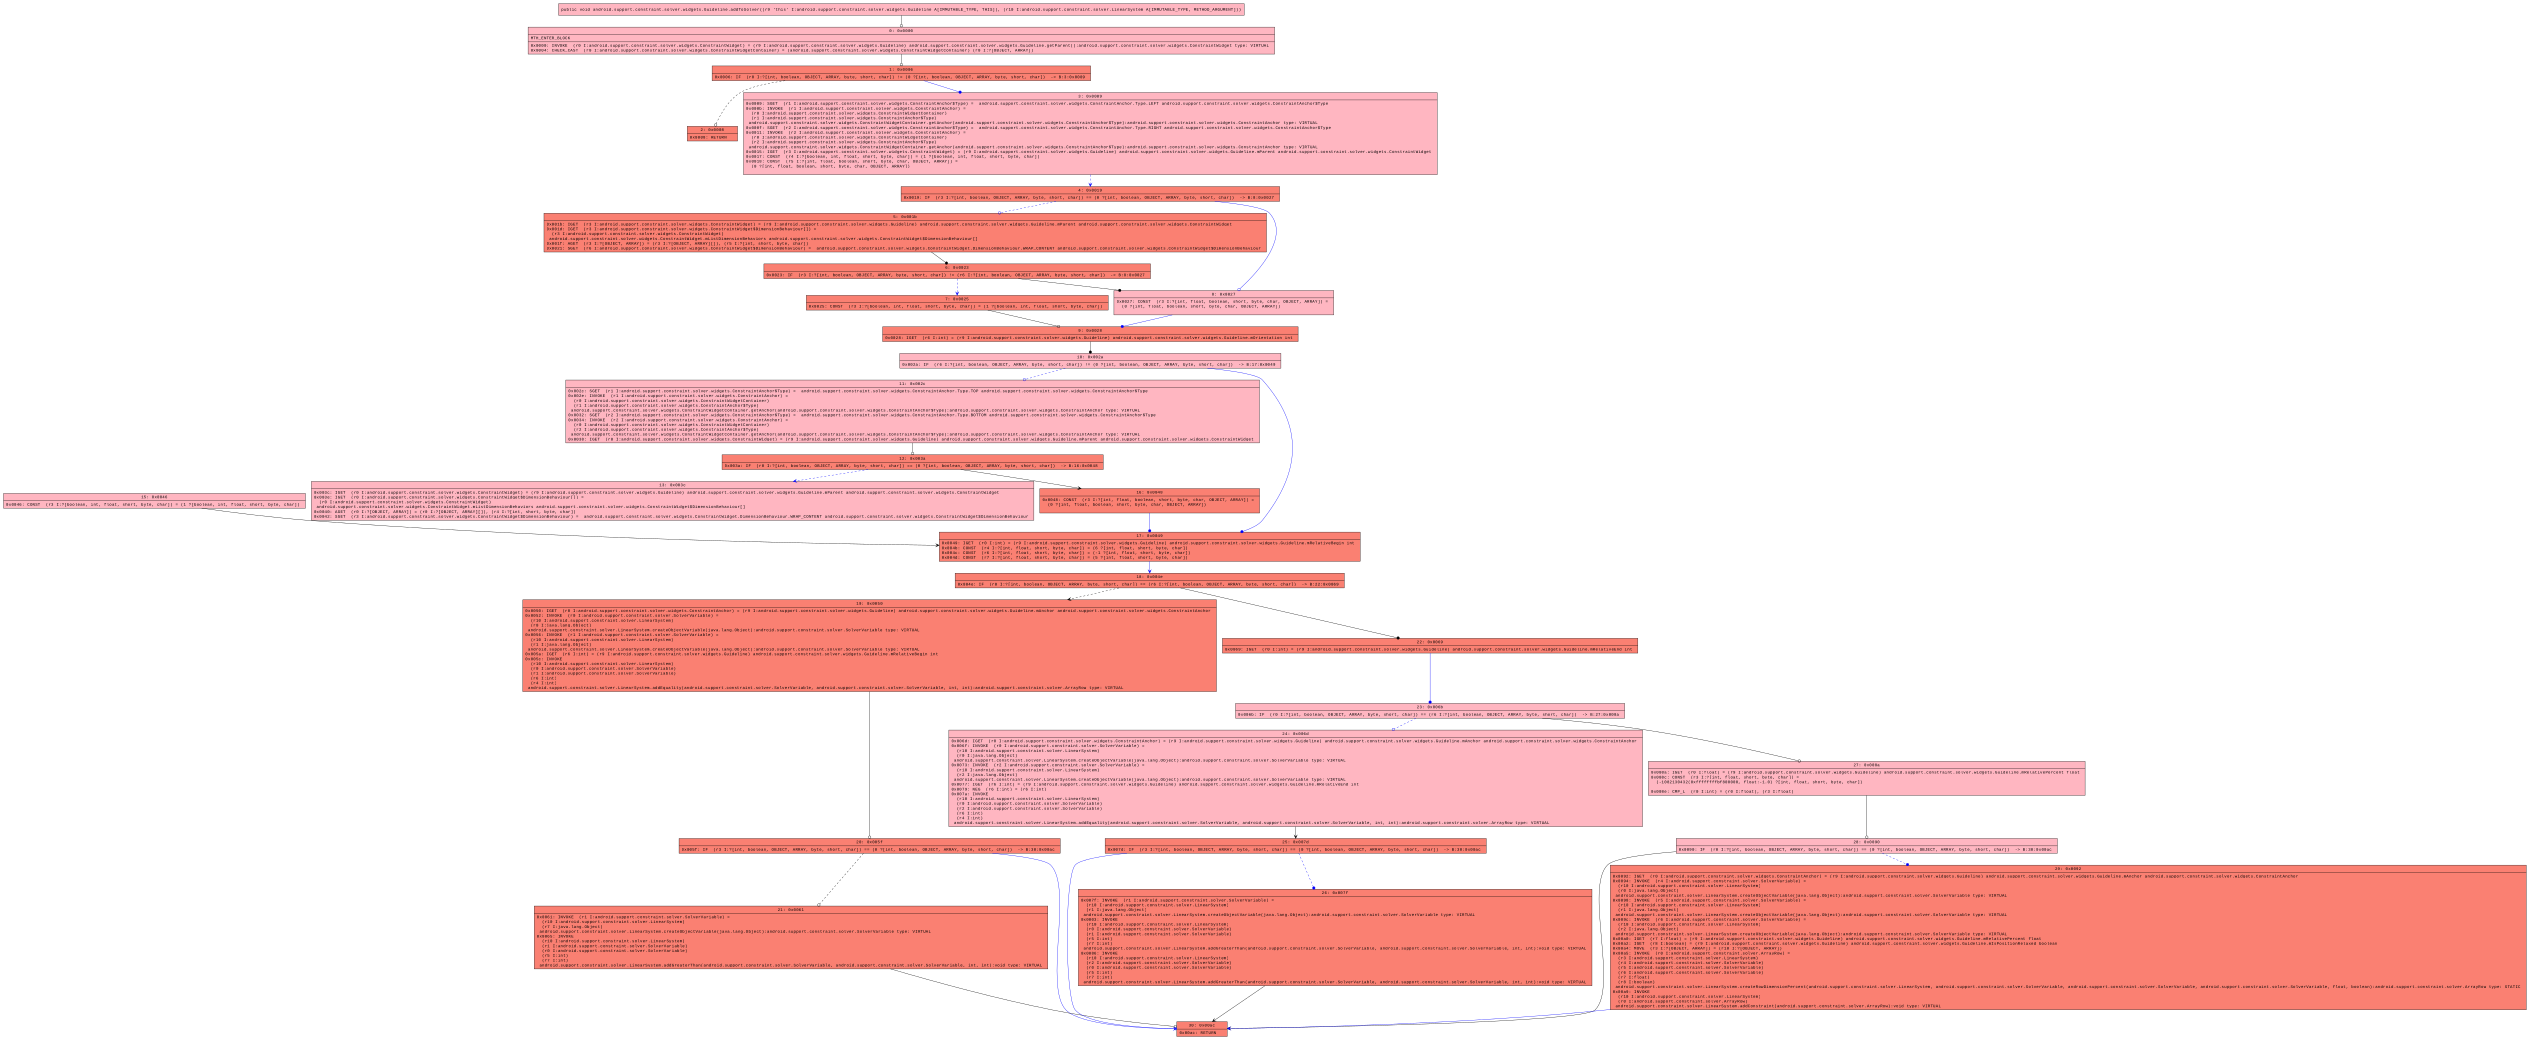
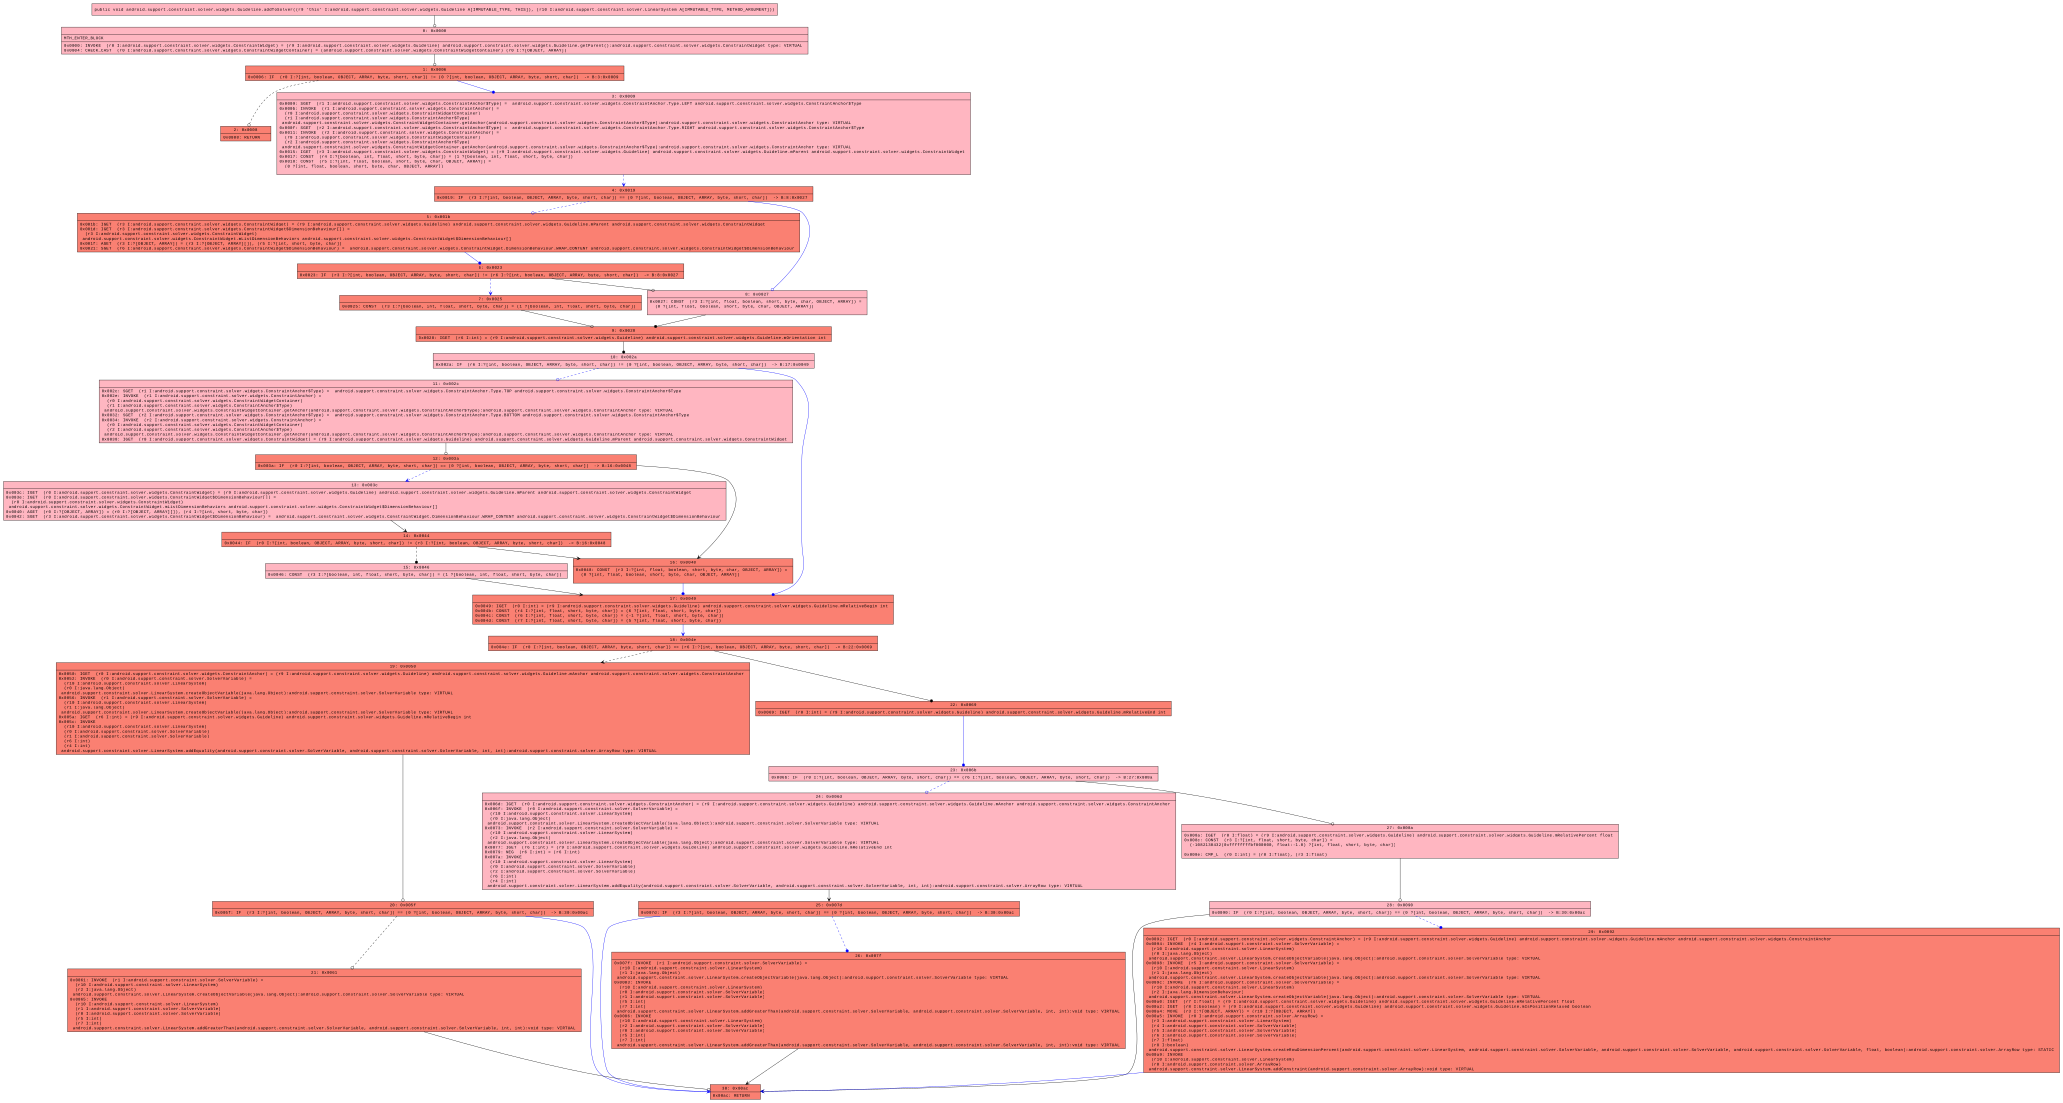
edge "5: 0x001b" -> "6: 0x0023": color black -> blue
edge "6: 0x0023" -> "8: 0x0027": arrowhead dot -> odot
edge "8: 0x0027" -> "9: 0x0028": color blue -> black
node "14: 0x0044": added
node "21: 0x0061": text "(r7 I:java.lang.Object)" -> "(r2 I:java.lang.Object)"
node "29: 0x0092": text "(r2 I:java.lang.Object)" -> "(r2 I:java.lang.DimensionBehaviour)"
